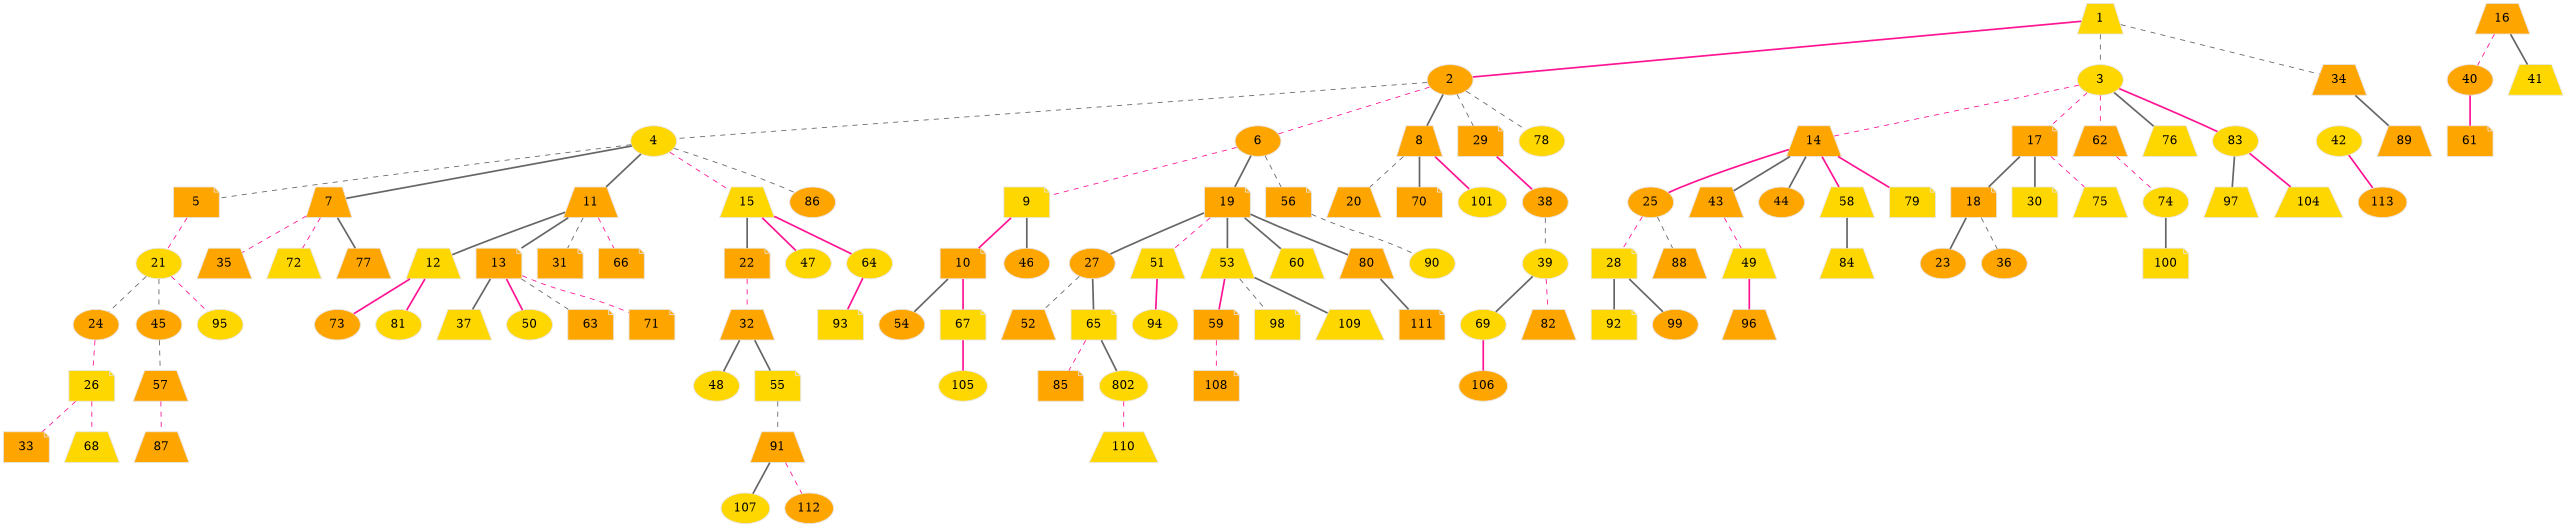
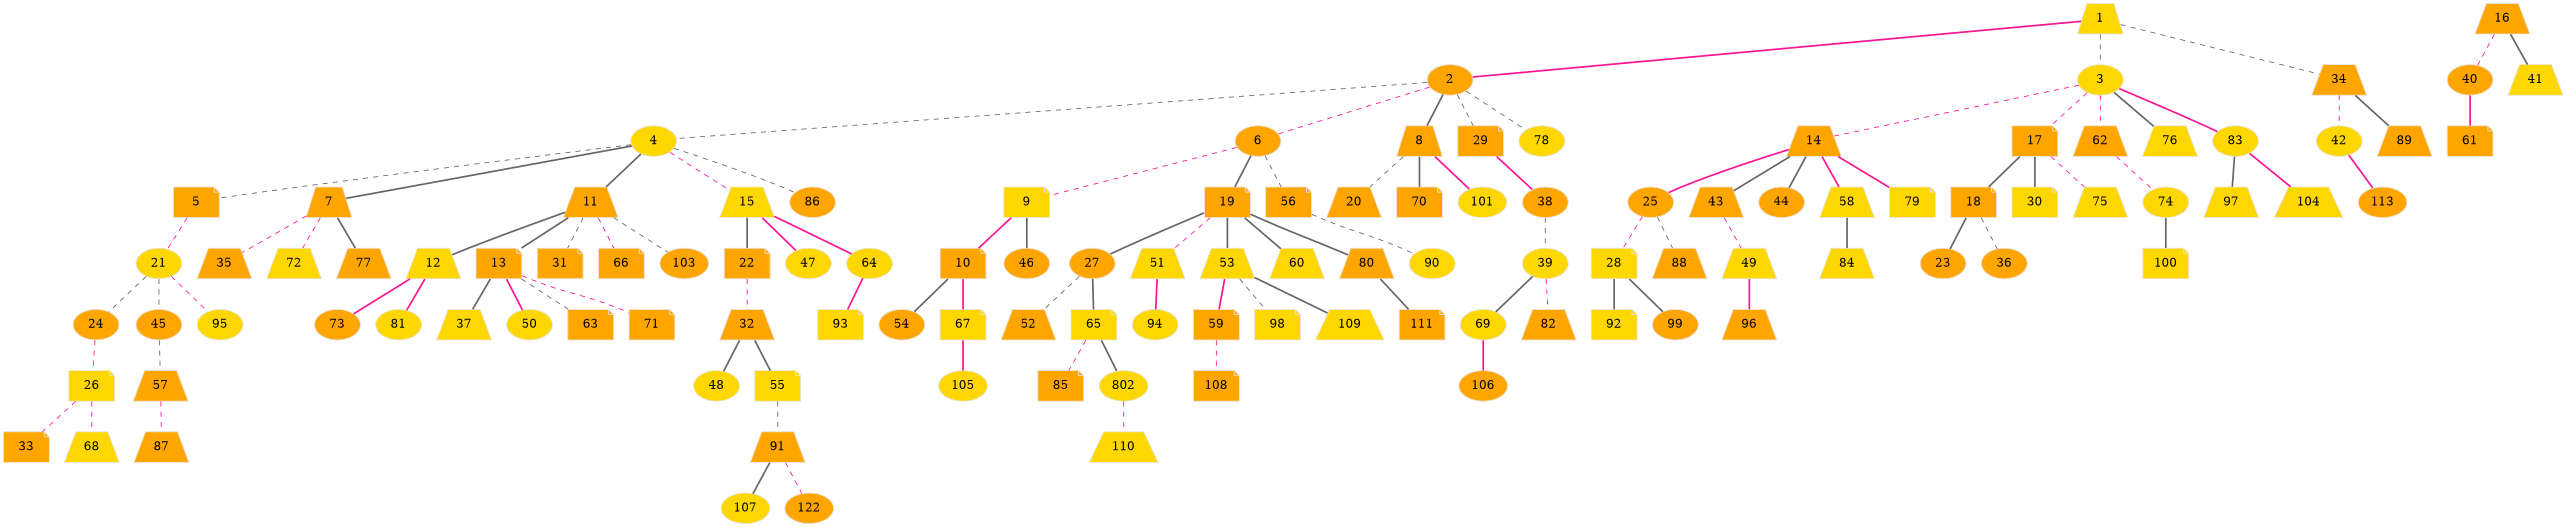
edge "34" -- "42": added
node "103": added
node "112": label "112" -> "122"
